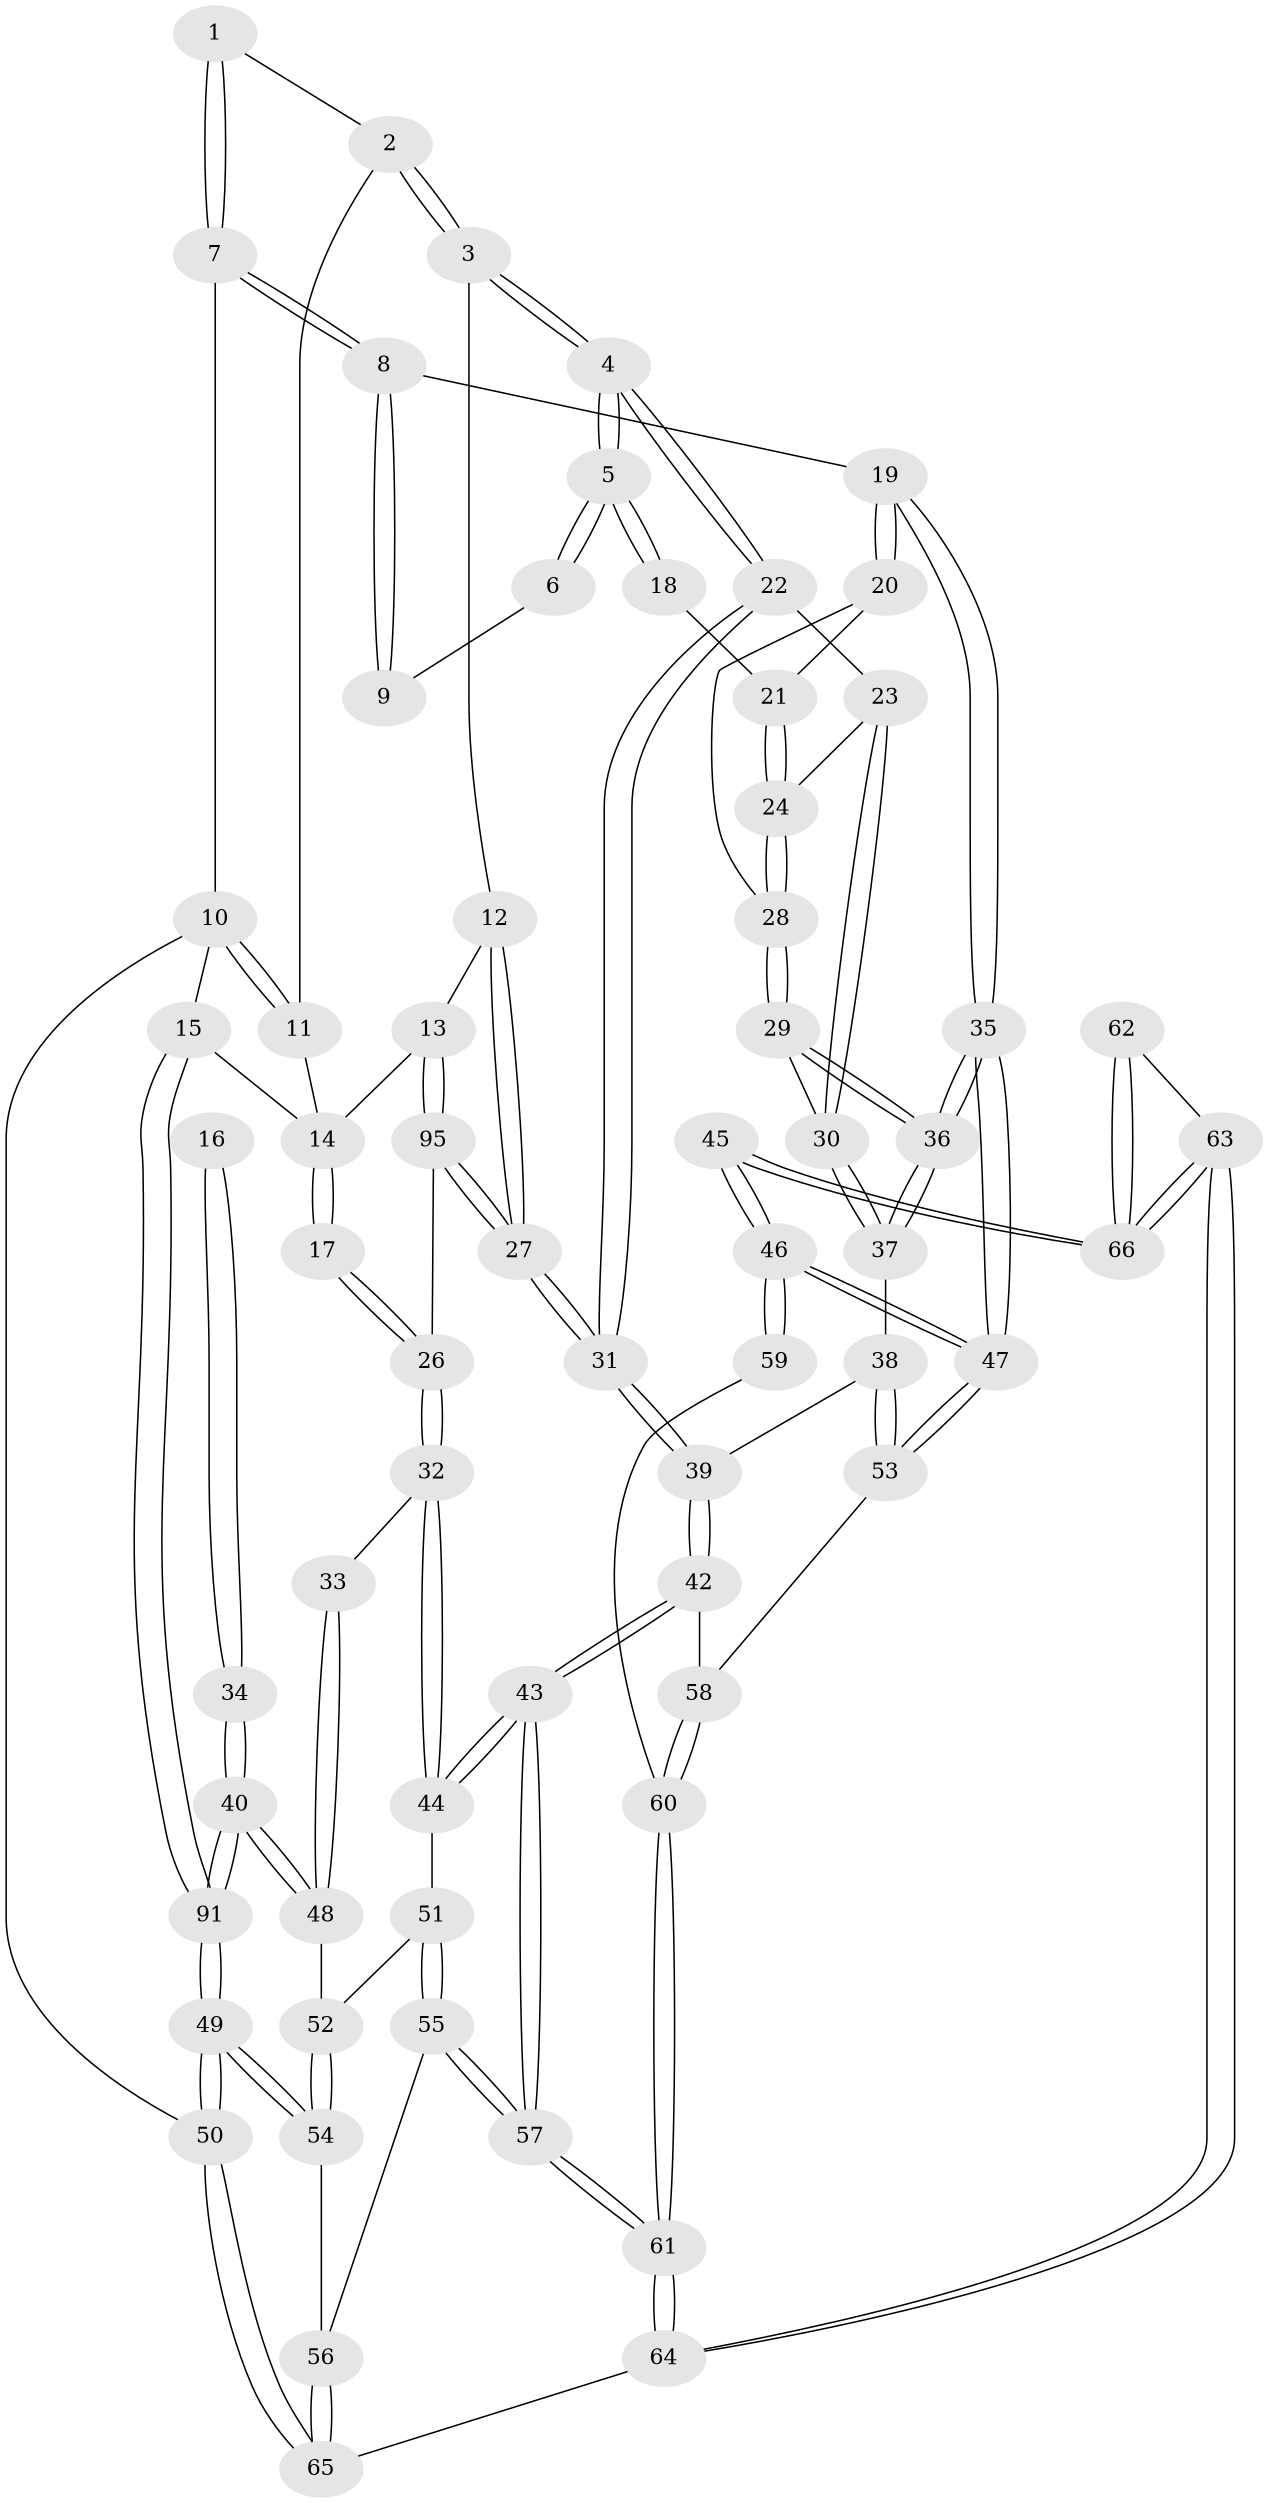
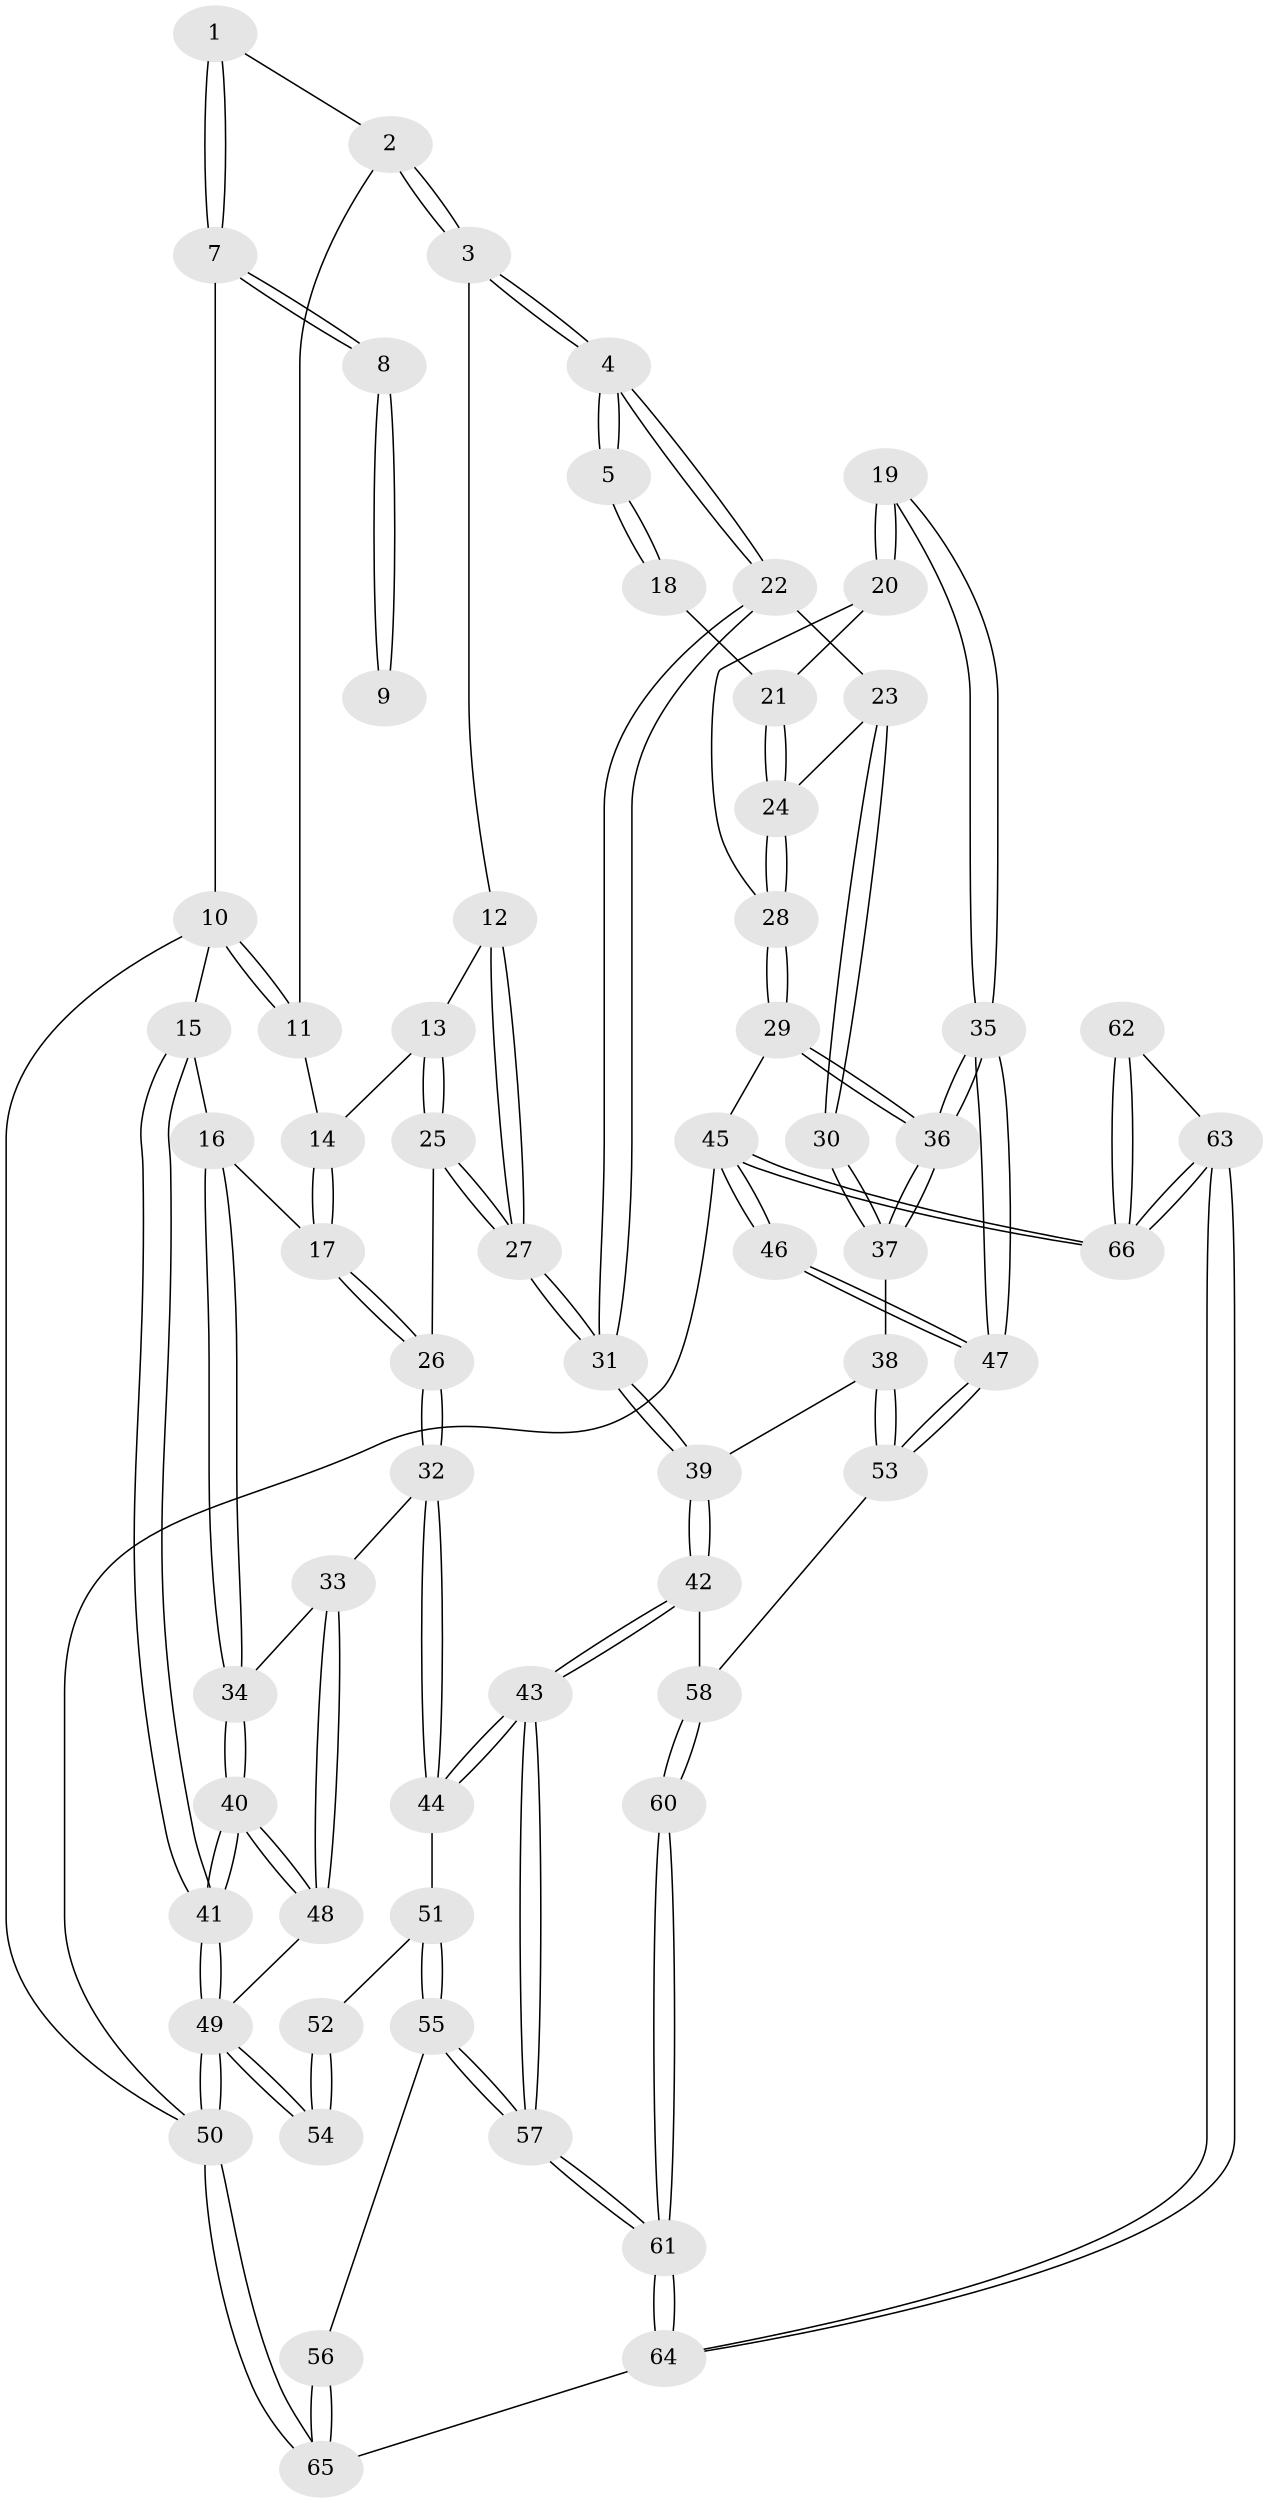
edge "8" -- "19": removed
node "6": removed
edge "15" -- "14": now "15" -- "16"
edge "29" -- "30": now "29" -- "45"
node "95": label "95" -> "25"
edge "16" -- "17": added
node "59": removed
edge "45" -- "50": added
edge "33" -- "34": added
node "91": label "91" -> "41"
edge "48" -- "52": now "48" -- "49"
edge "54" -- "56": removed
